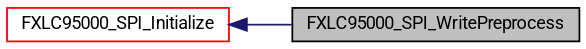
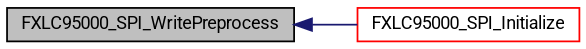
edge "FXLC95000_SPI_WritePreprocess" -> "FXLC95000_SPI_Initialize": reversed
